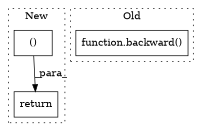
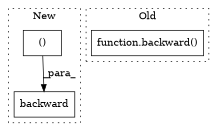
node "return": label "return" -> "backward"
